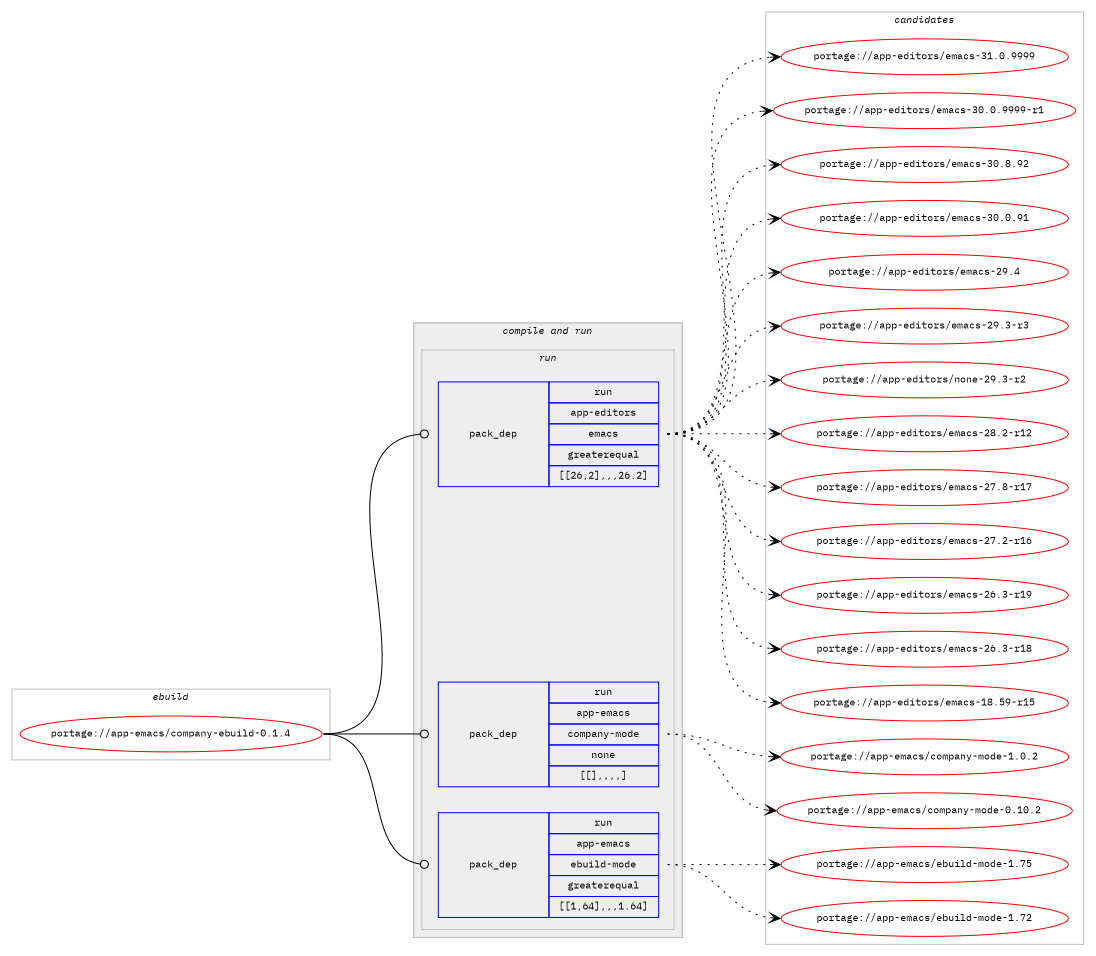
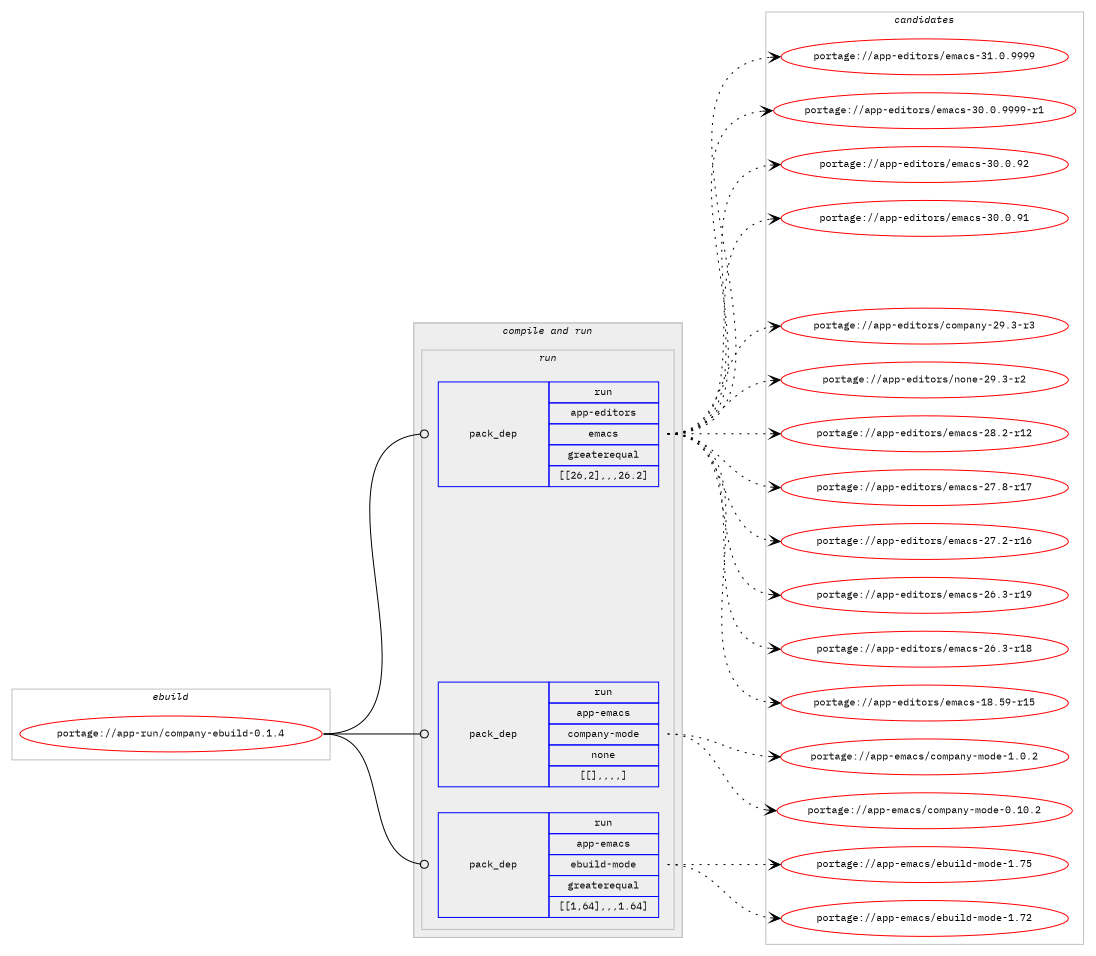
node "portage://app-editors/emacs-30.8.92": label "portage://app-editors/emacs-30.8.92" -> "portage://app-editors/emacs-30.0.92"
node "portage://app-editors/emacs-29.4": removed
node "portage://app-editors/emacs-29.3-r3": label "portage://app-editors/emacs-29.3-r3" -> "portage://app-editors/company-29.3-r3"
node "portage://app-emacs/company-ebuild-0.1.4": label "portage://app-emacs/company-ebuild-0.1.4" -> "portage://app-run/company-ebuild-0.1.4"
